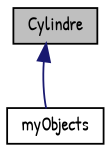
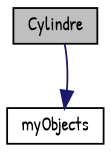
edge "myObjects" -> "Cylindre": reversed
